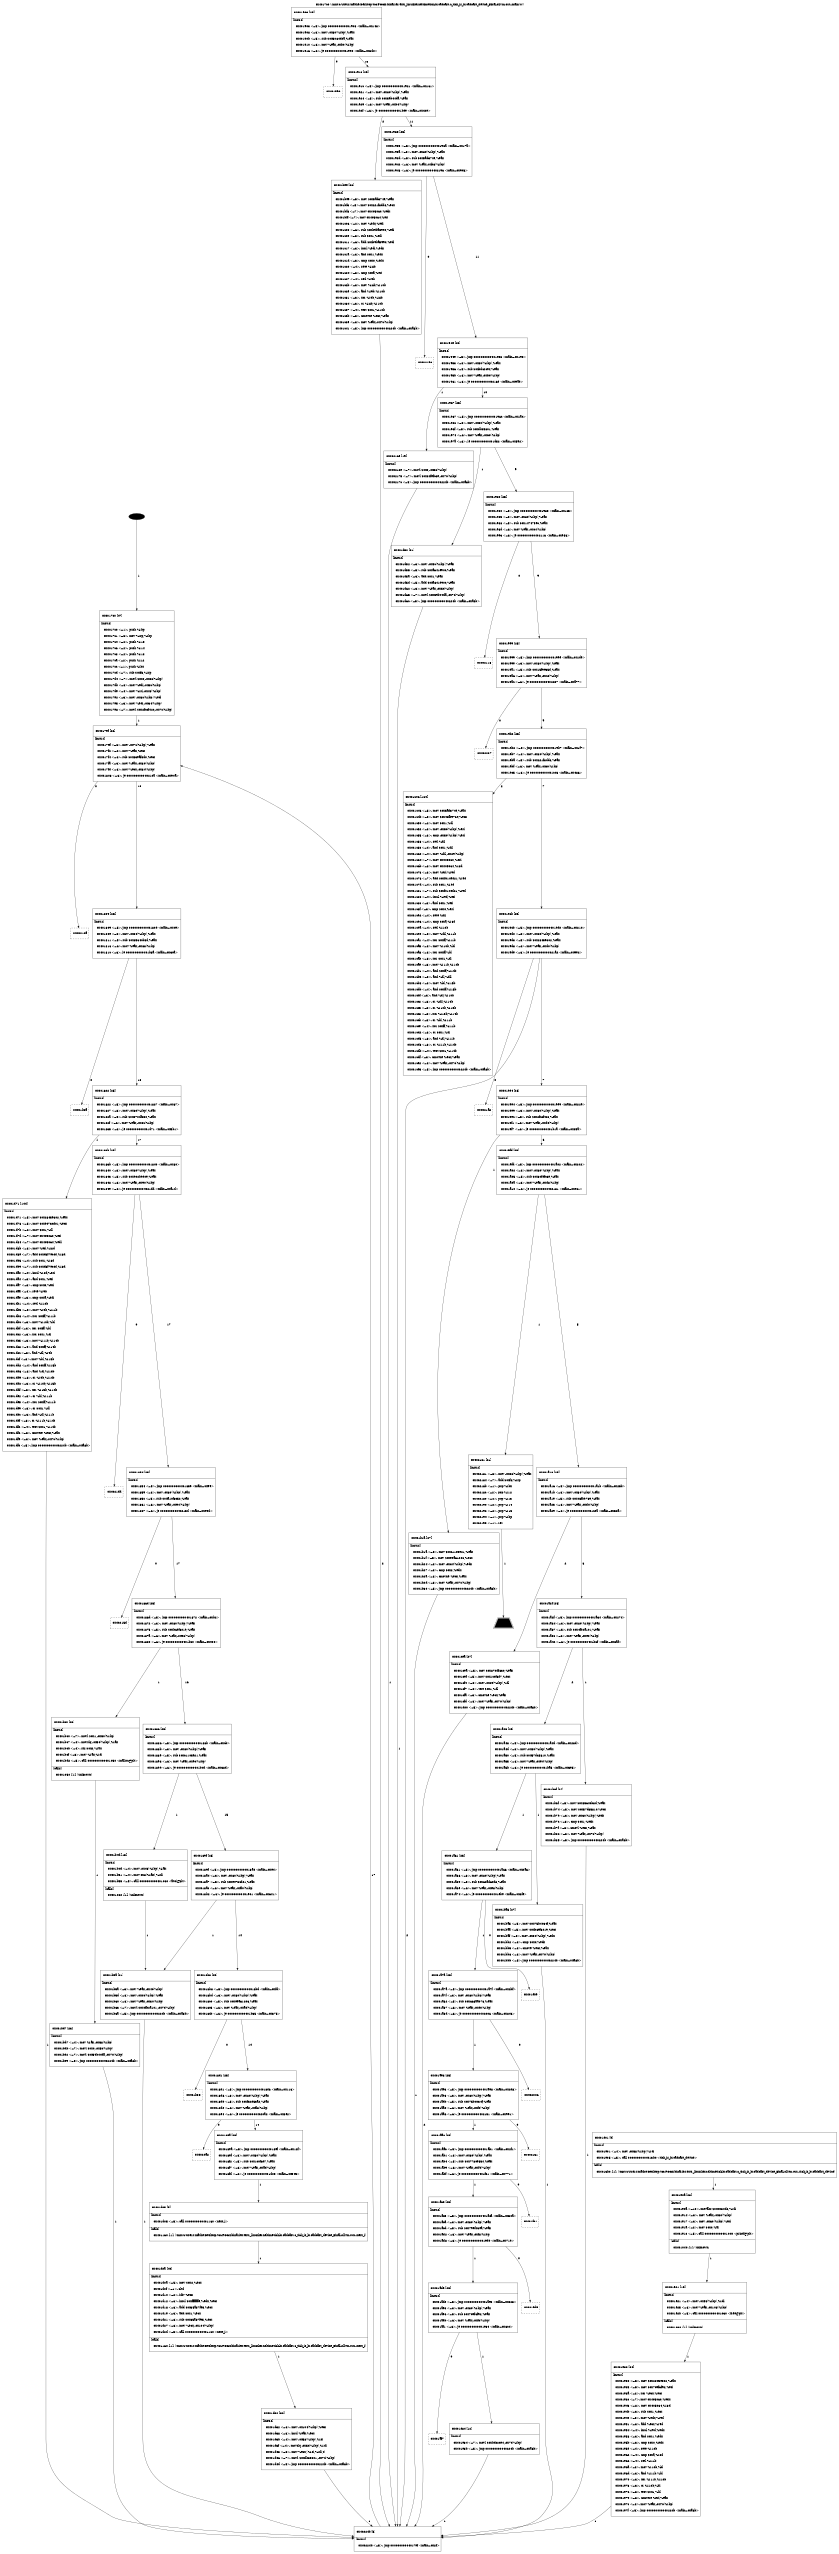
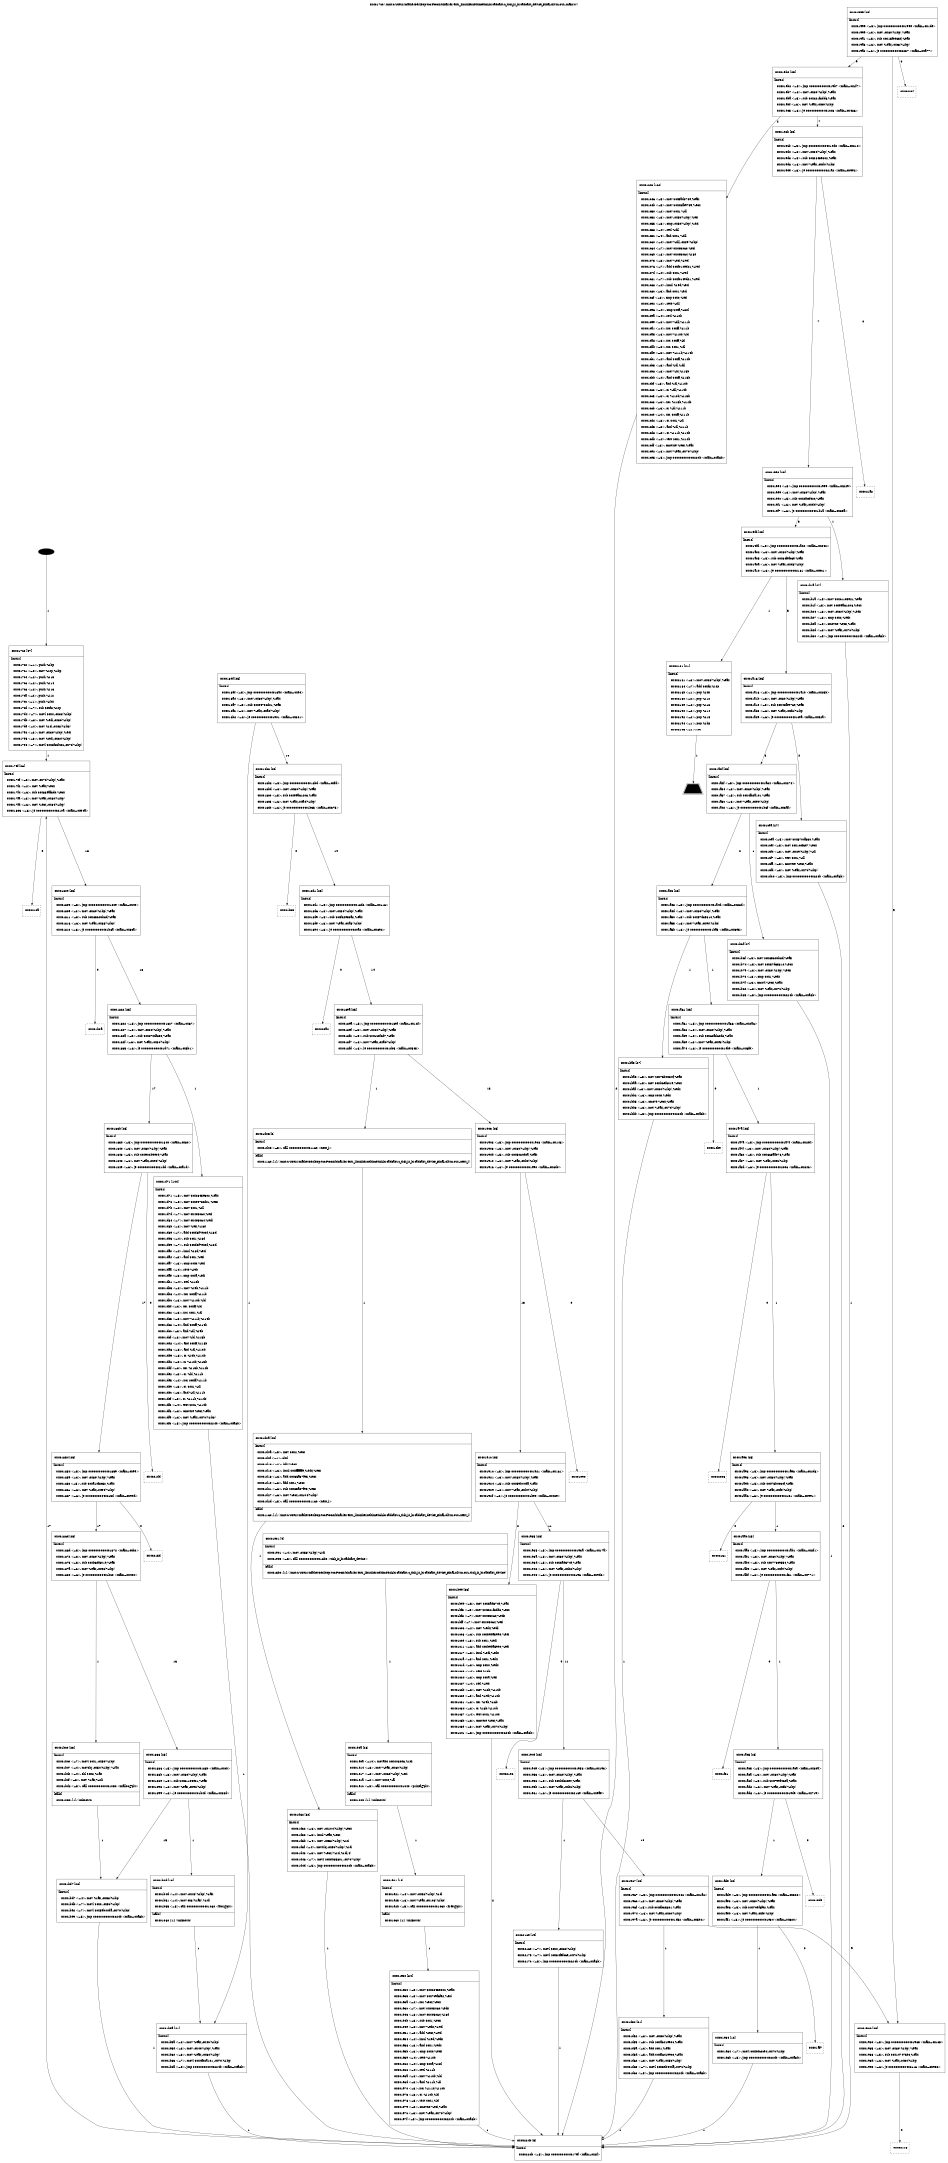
edge "0x401980 [25]" -> "0x401999 [25]": reversed
edge "0x4018ea [25]" -> "0x401903 [25]": added, label "13"
edge "0x4019cb [25]" -> "0x40224b [5]": now "0x401c46 [164]" -> "0x40224b [5]"
edge "0x401886 [25]" -> "0x40189f [25]": now "0x401886 [25]" -> "0x401bd7 [23]"
